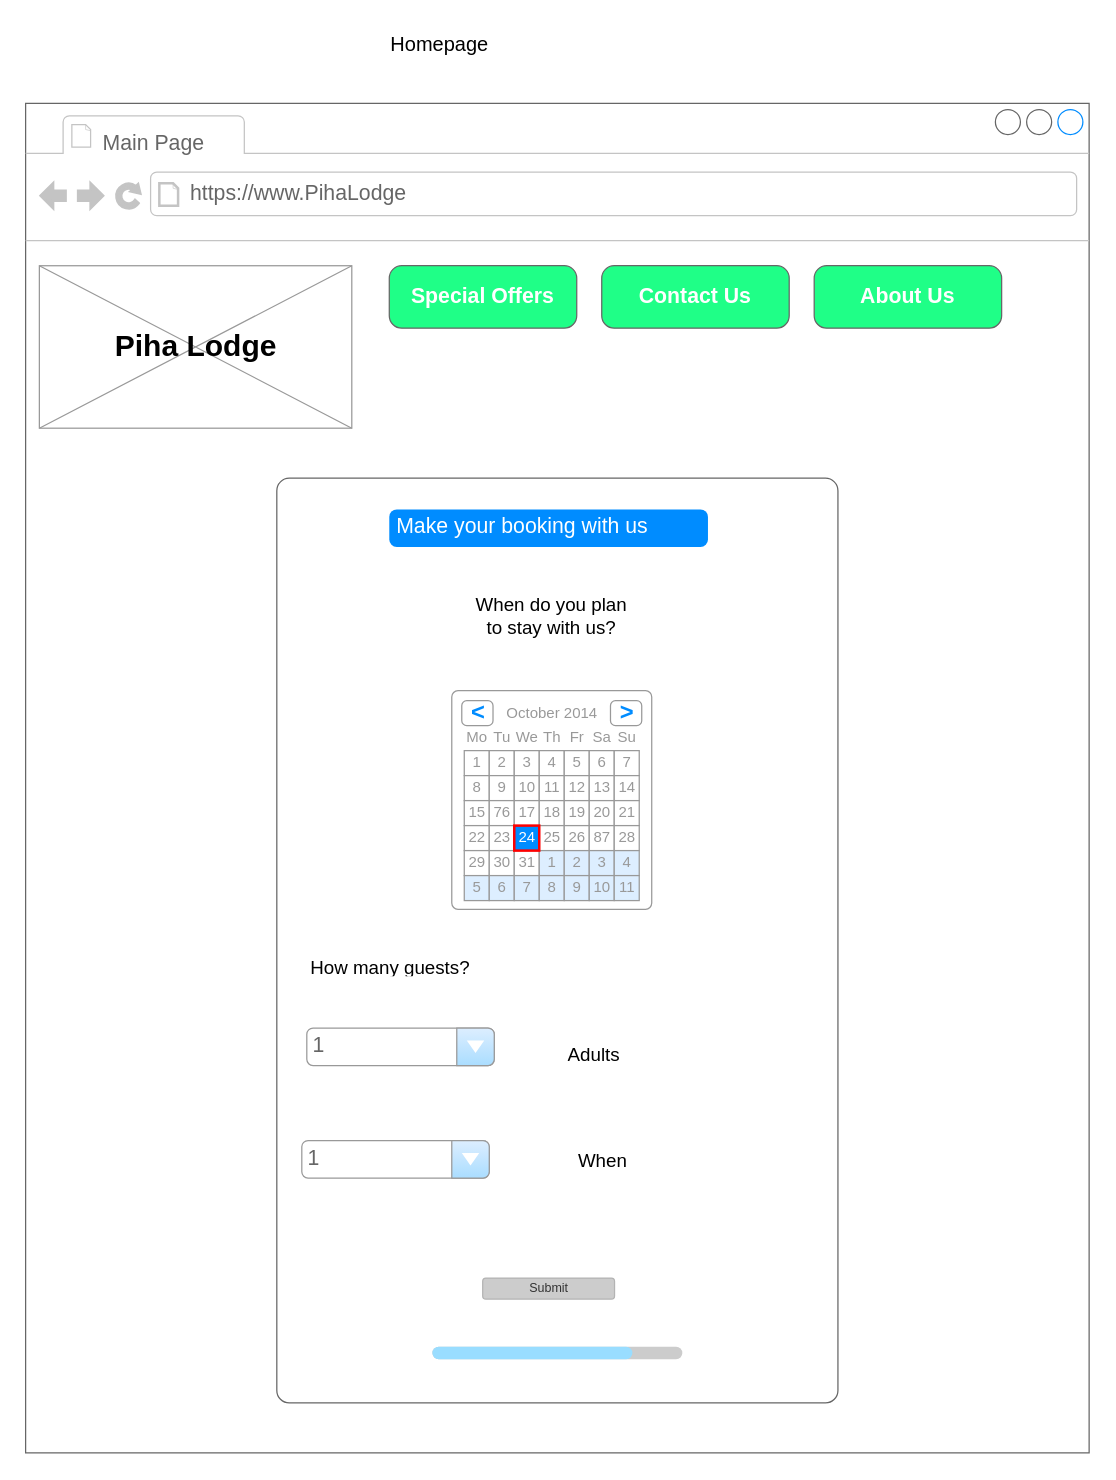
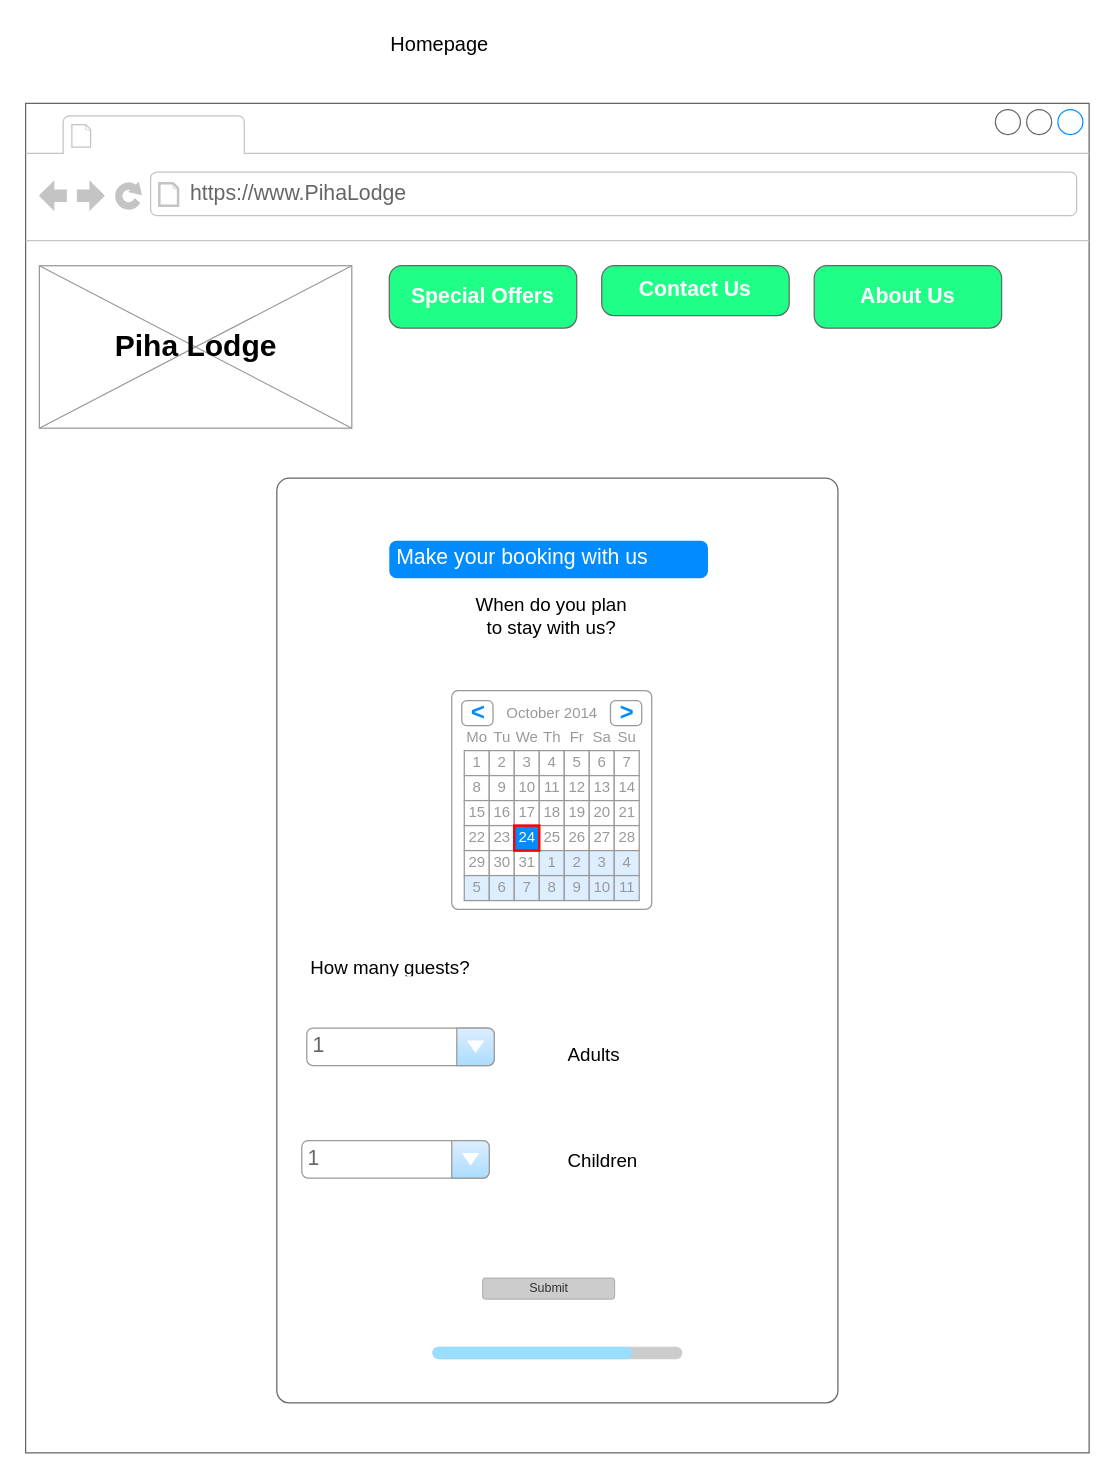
node "Main Page": removed
node "Contact Us": size 188x63 -> 188x50
node "Make your booking with us": moved (549, 528) -> (549, 559)
node "76": label "76" -> "16"
node "87": label "87" -> "27"
node "When": label "When" -> "Children"
